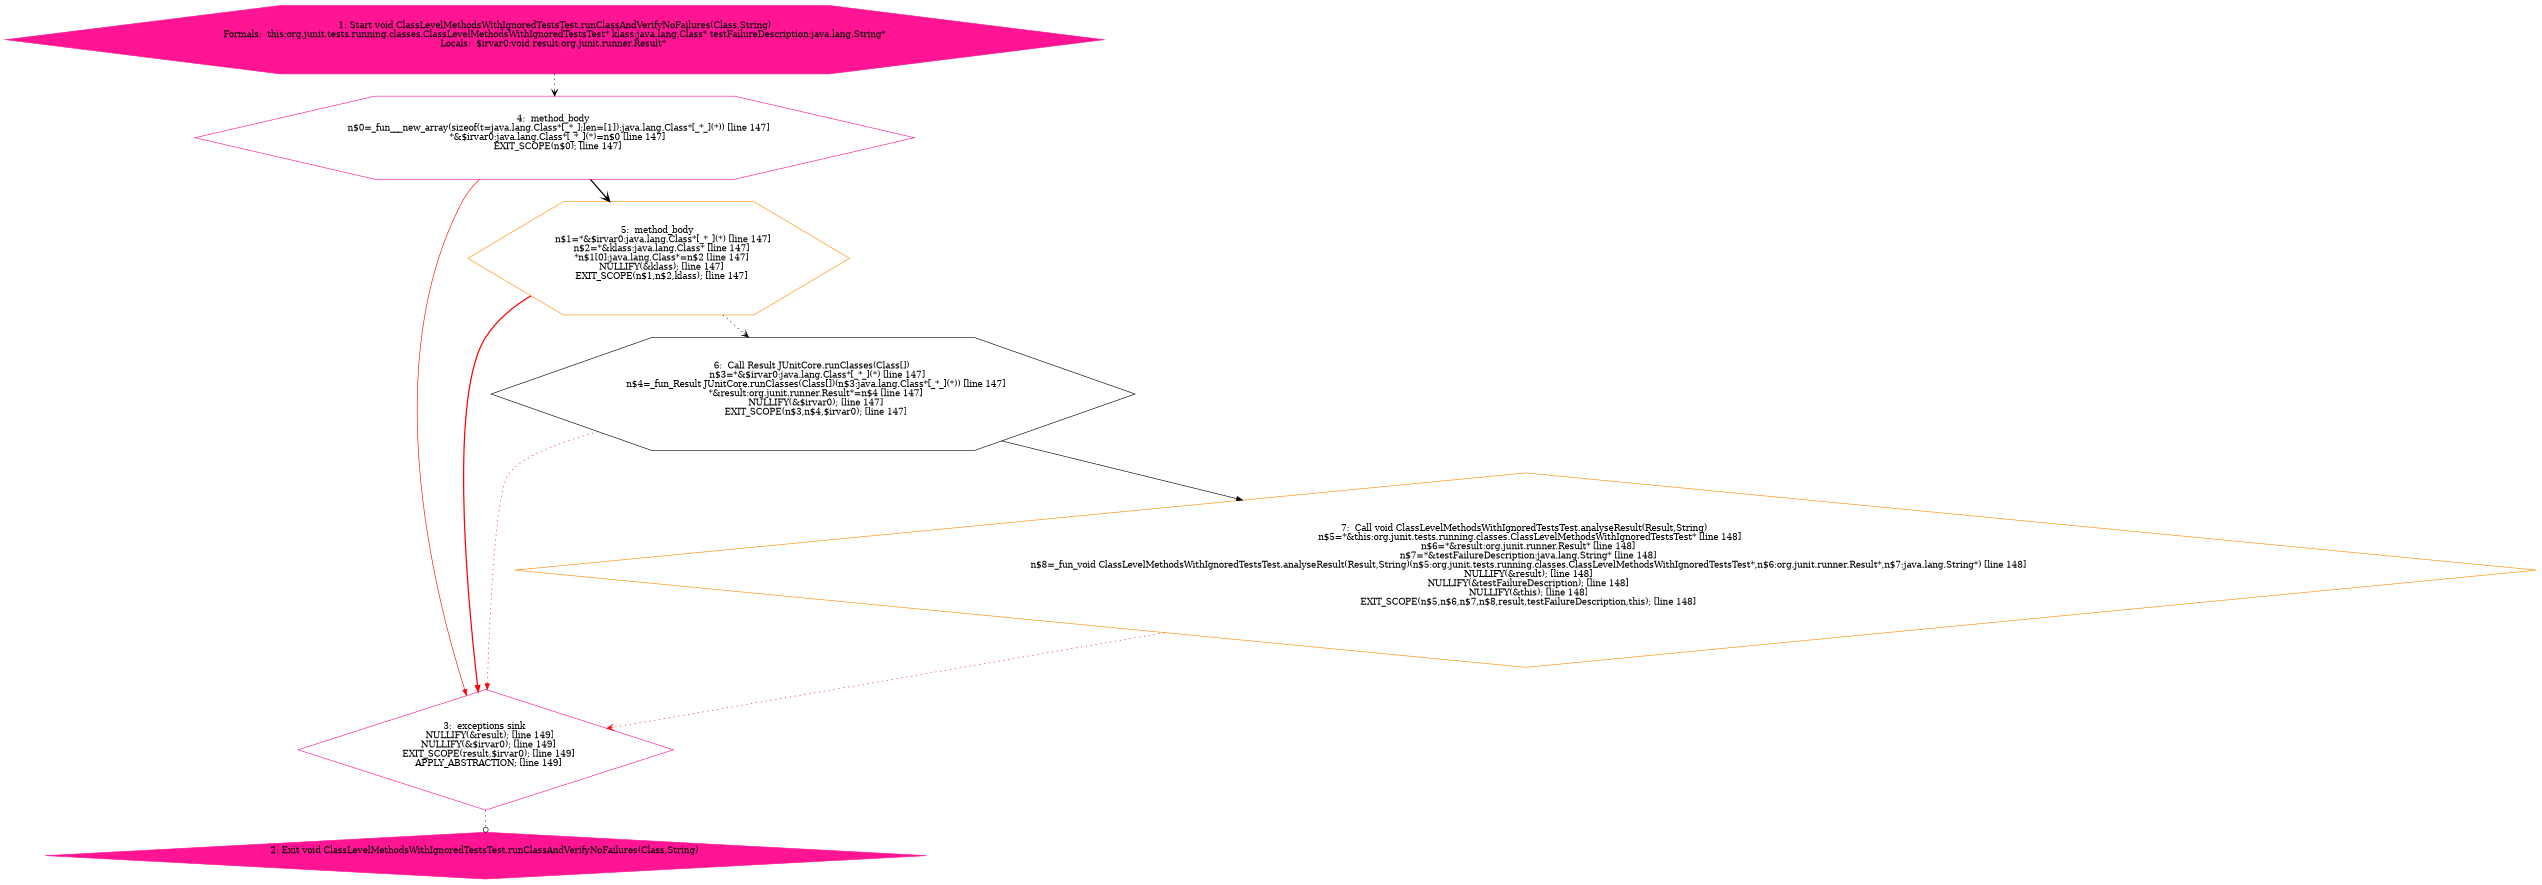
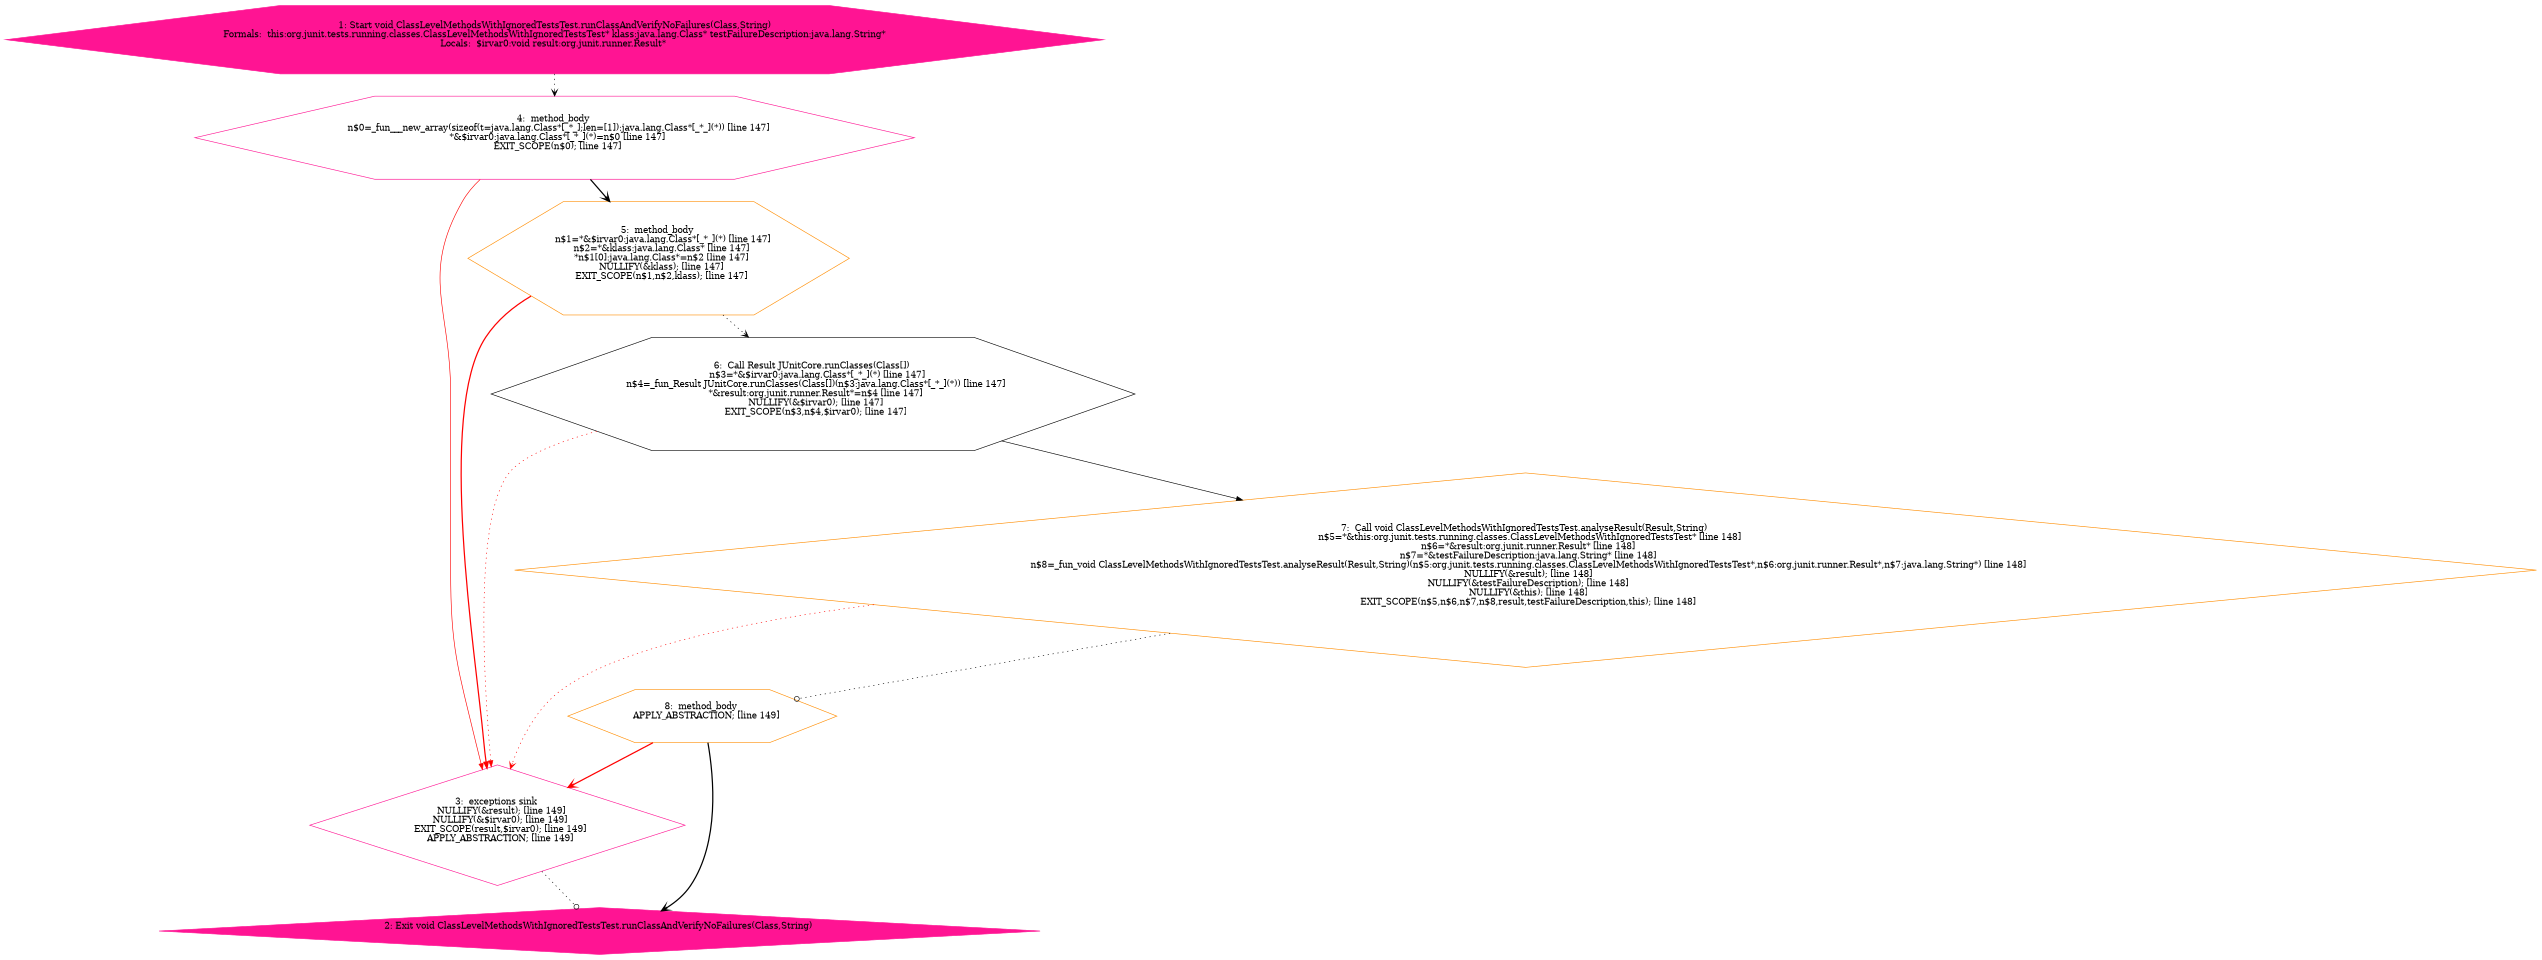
node "8:  method_body APPLY_ABSTRACTION; [line 149]": added
